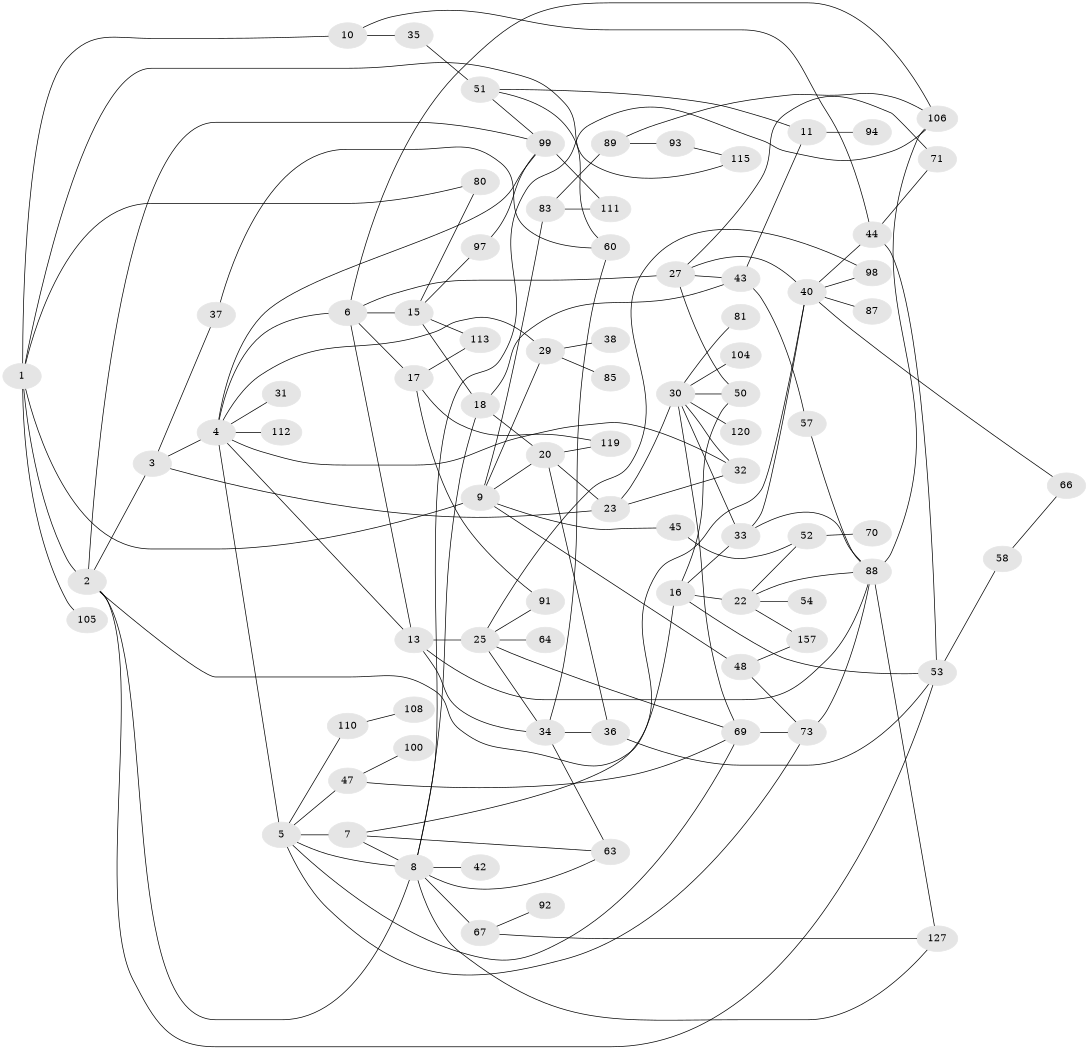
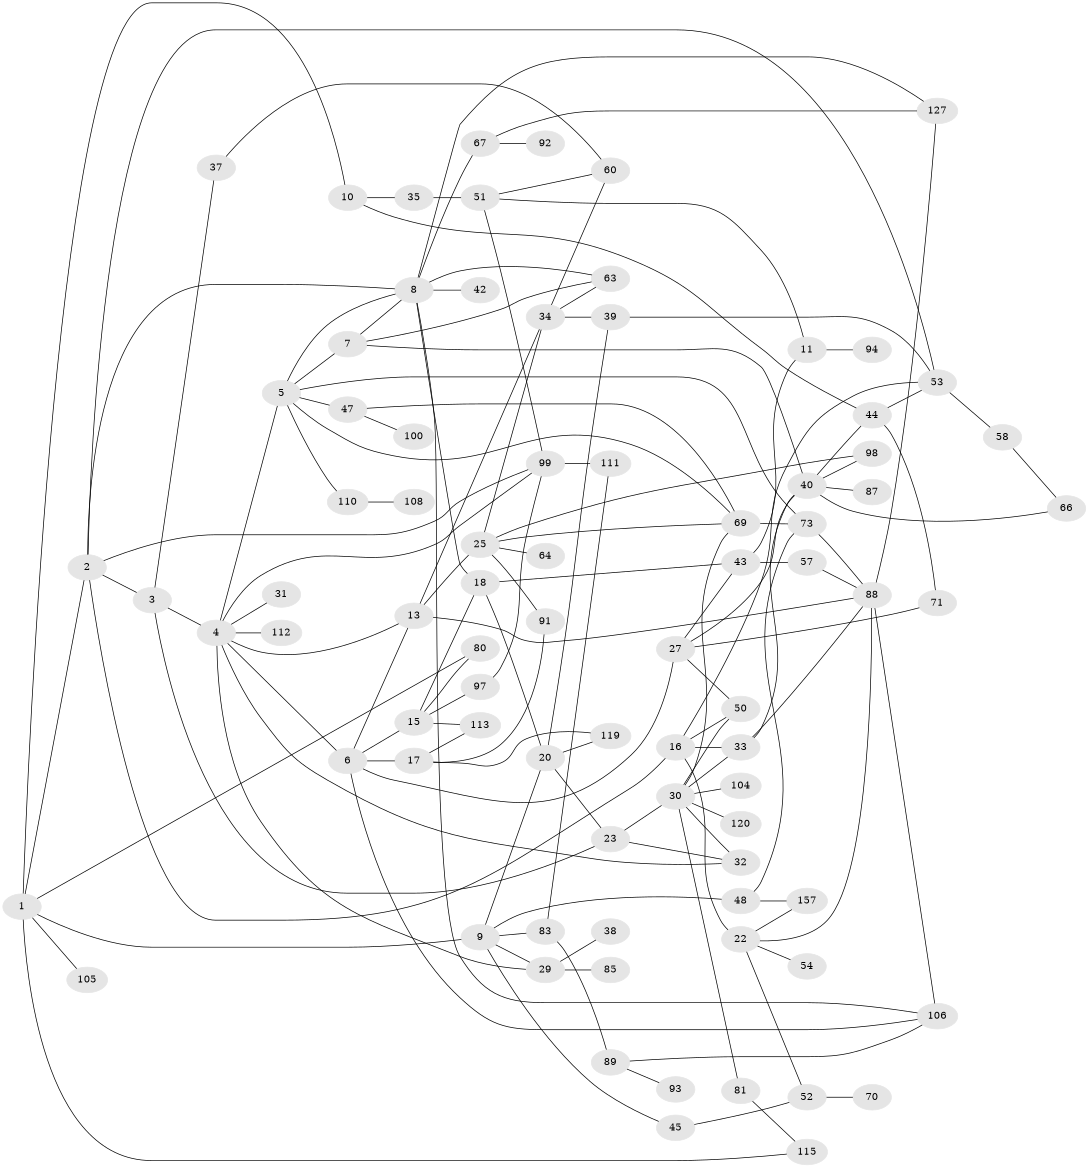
edge "93" -- "115": now "81" -- "115"
node "36": label "36" -> "39"
